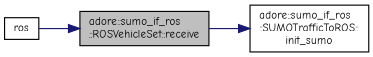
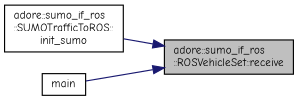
node "ros": label "ros" -> "main"
edge "adore::sumo_if_ros ::ROSVehicleSet::receive" -> "adore::sumo_if_ros ::SUMOTrafficToROS:: init_sumo": reversed
